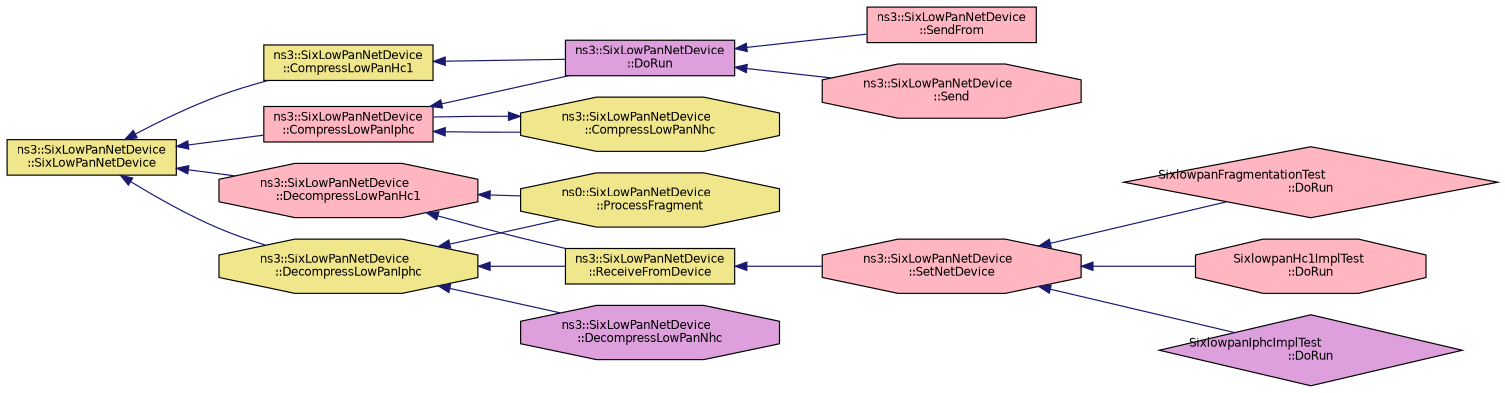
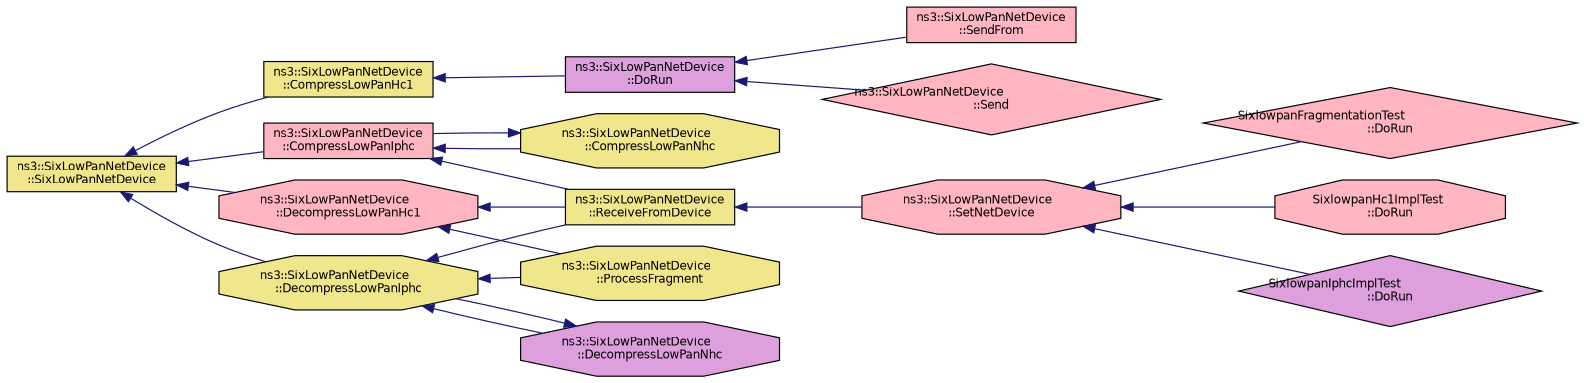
edge "ns3::SixLowPanNetDevice ::DoRun" -> "ns3::SixLowPanNetDevice ::CompressLowPanIphc": now "ns3::SixLowPanNetDevice ::ReceiveFromDevice" -> "ns3::SixLowPanNetDevice ::CompressLowPanIphc"
node "ns3::SixLowPanNetDevice ::Send": shape octagon -> diamond
node "ns0::SixLowPanNetDevice ::ProcessFragment": label "ns0::SixLowPanNetDevice ::ProcessFragment" -> "ns3::SixLowPanNetDevice ::ProcessFragment"
edge "ns3::SixLowPanNetDevice ::DecompressLowPanIphc" -> "ns3::SixLowPanNetDevice ::DecompressLowPanNhc": added
